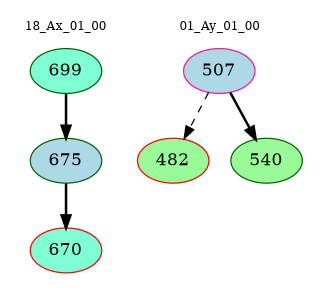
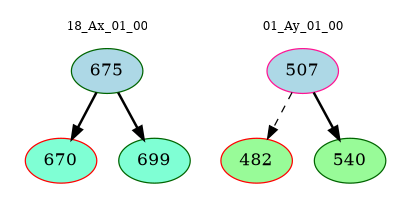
edge "699" -> "675": reversed
